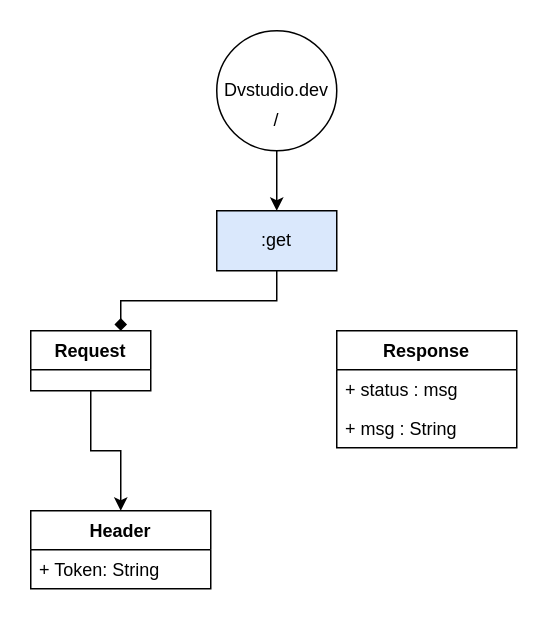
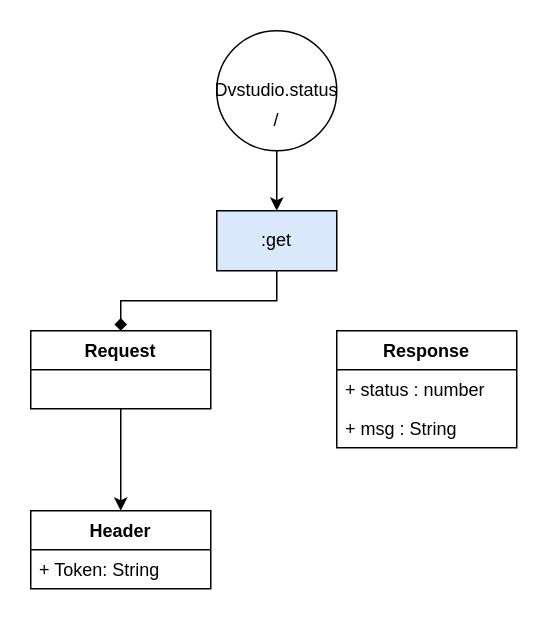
node "Dvstudio.dev": label "Dvstudio.dev" -> "Dvstudio.status"
node "Request": size 120x60 -> 180x78
node "+ status : msg": label "+ status : msg" -> "+ status : number"
